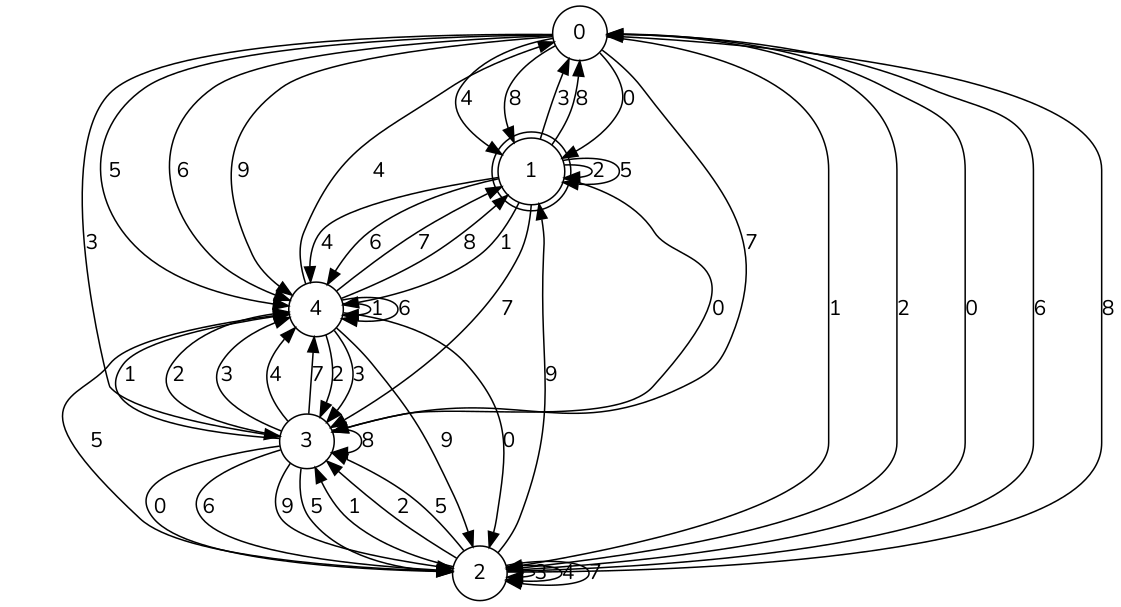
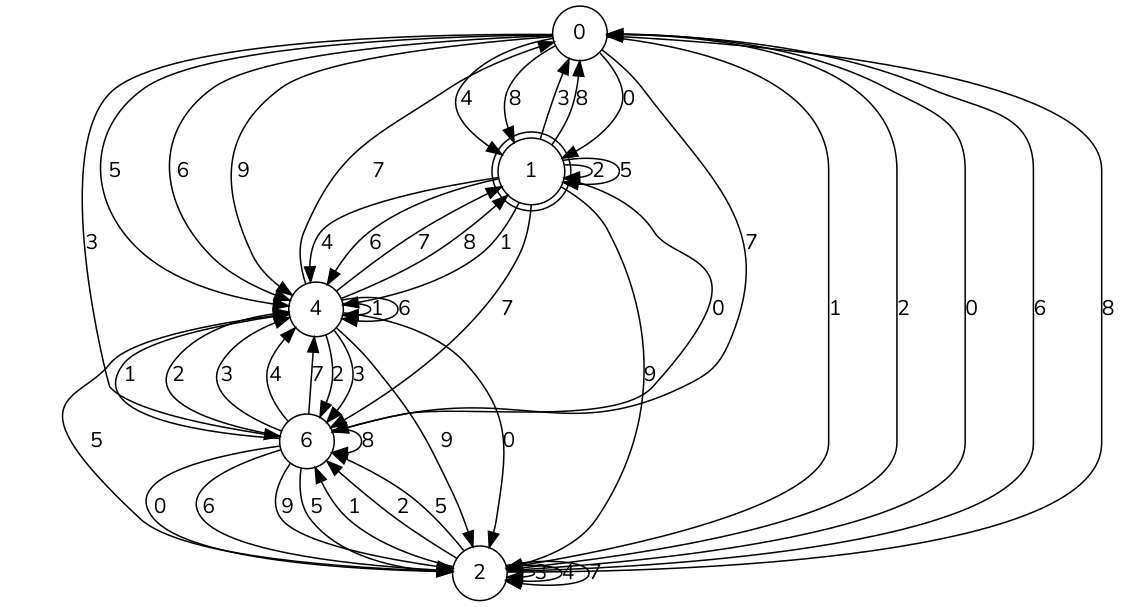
edge "4" -> "0": label "4" -> "7"
edge "2" -> "1": reversed
node "3": label "3" -> "6"
